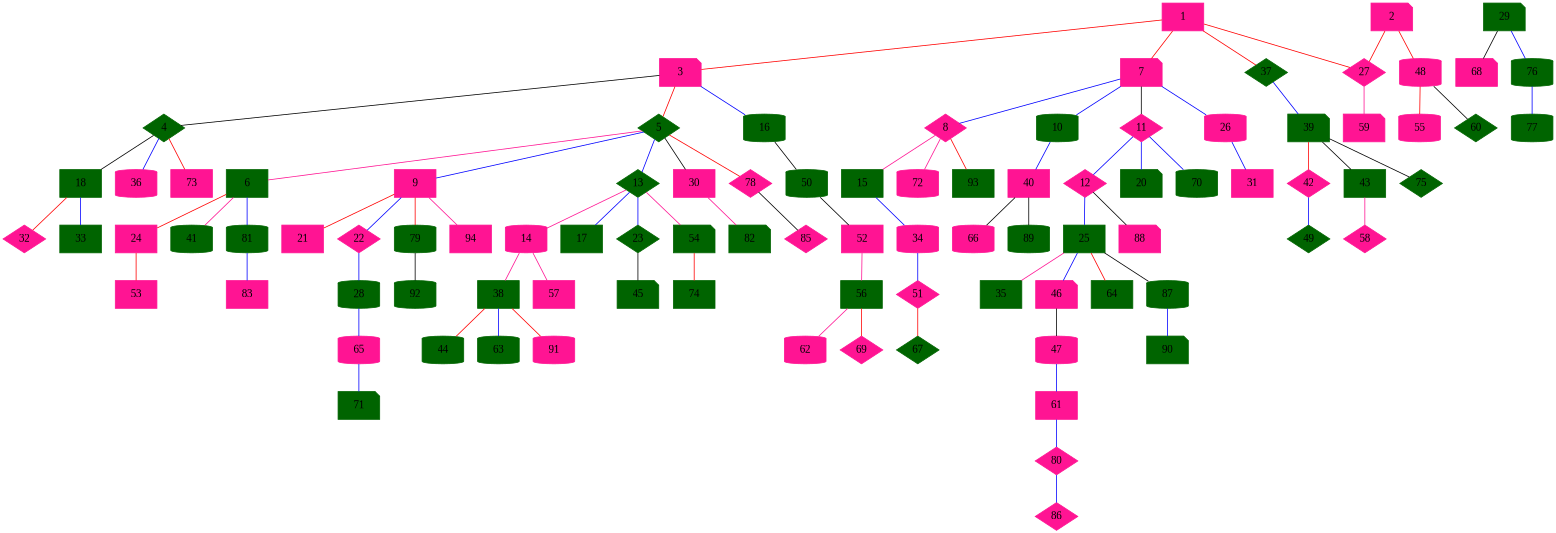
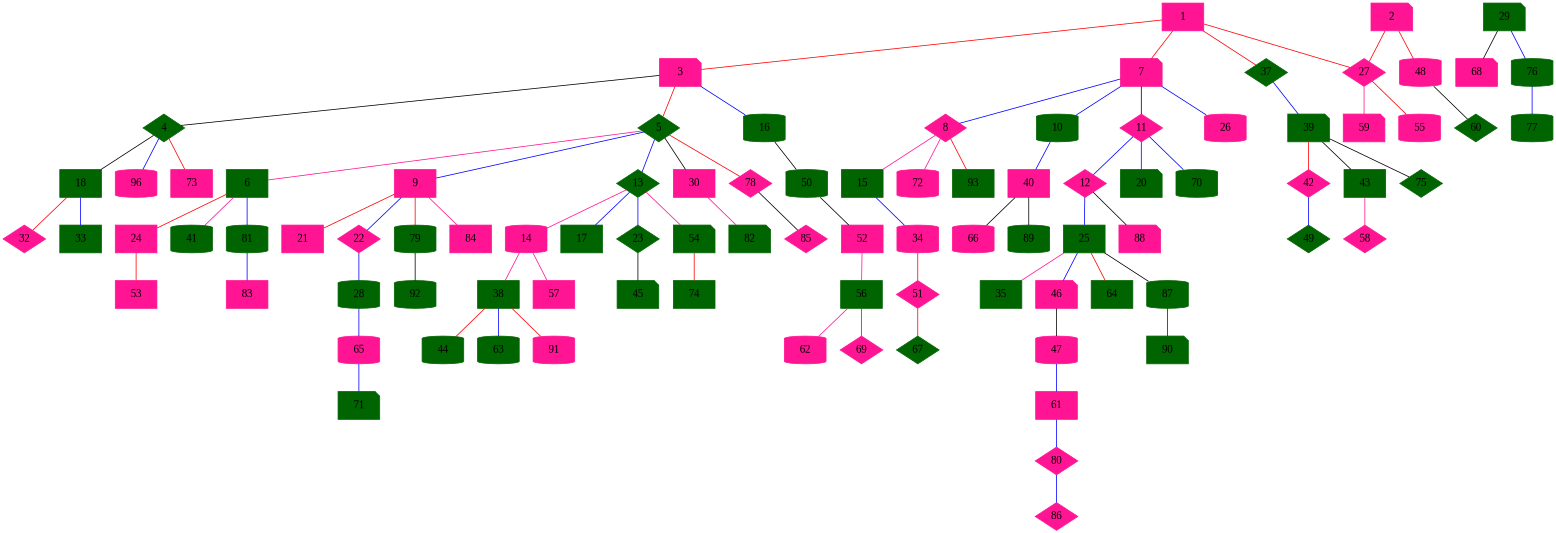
edge "48" -- "55": now "27" -- "55"
node "36": label "36" -> "96"
node "31": removed
node "94": label "94" -> "84"
edge "34" -- "51": color blue -> red
